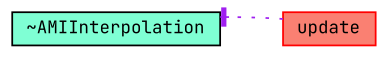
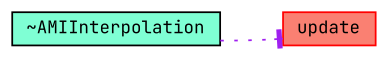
edge "update" -> "~AMIInterpolation": reversed
